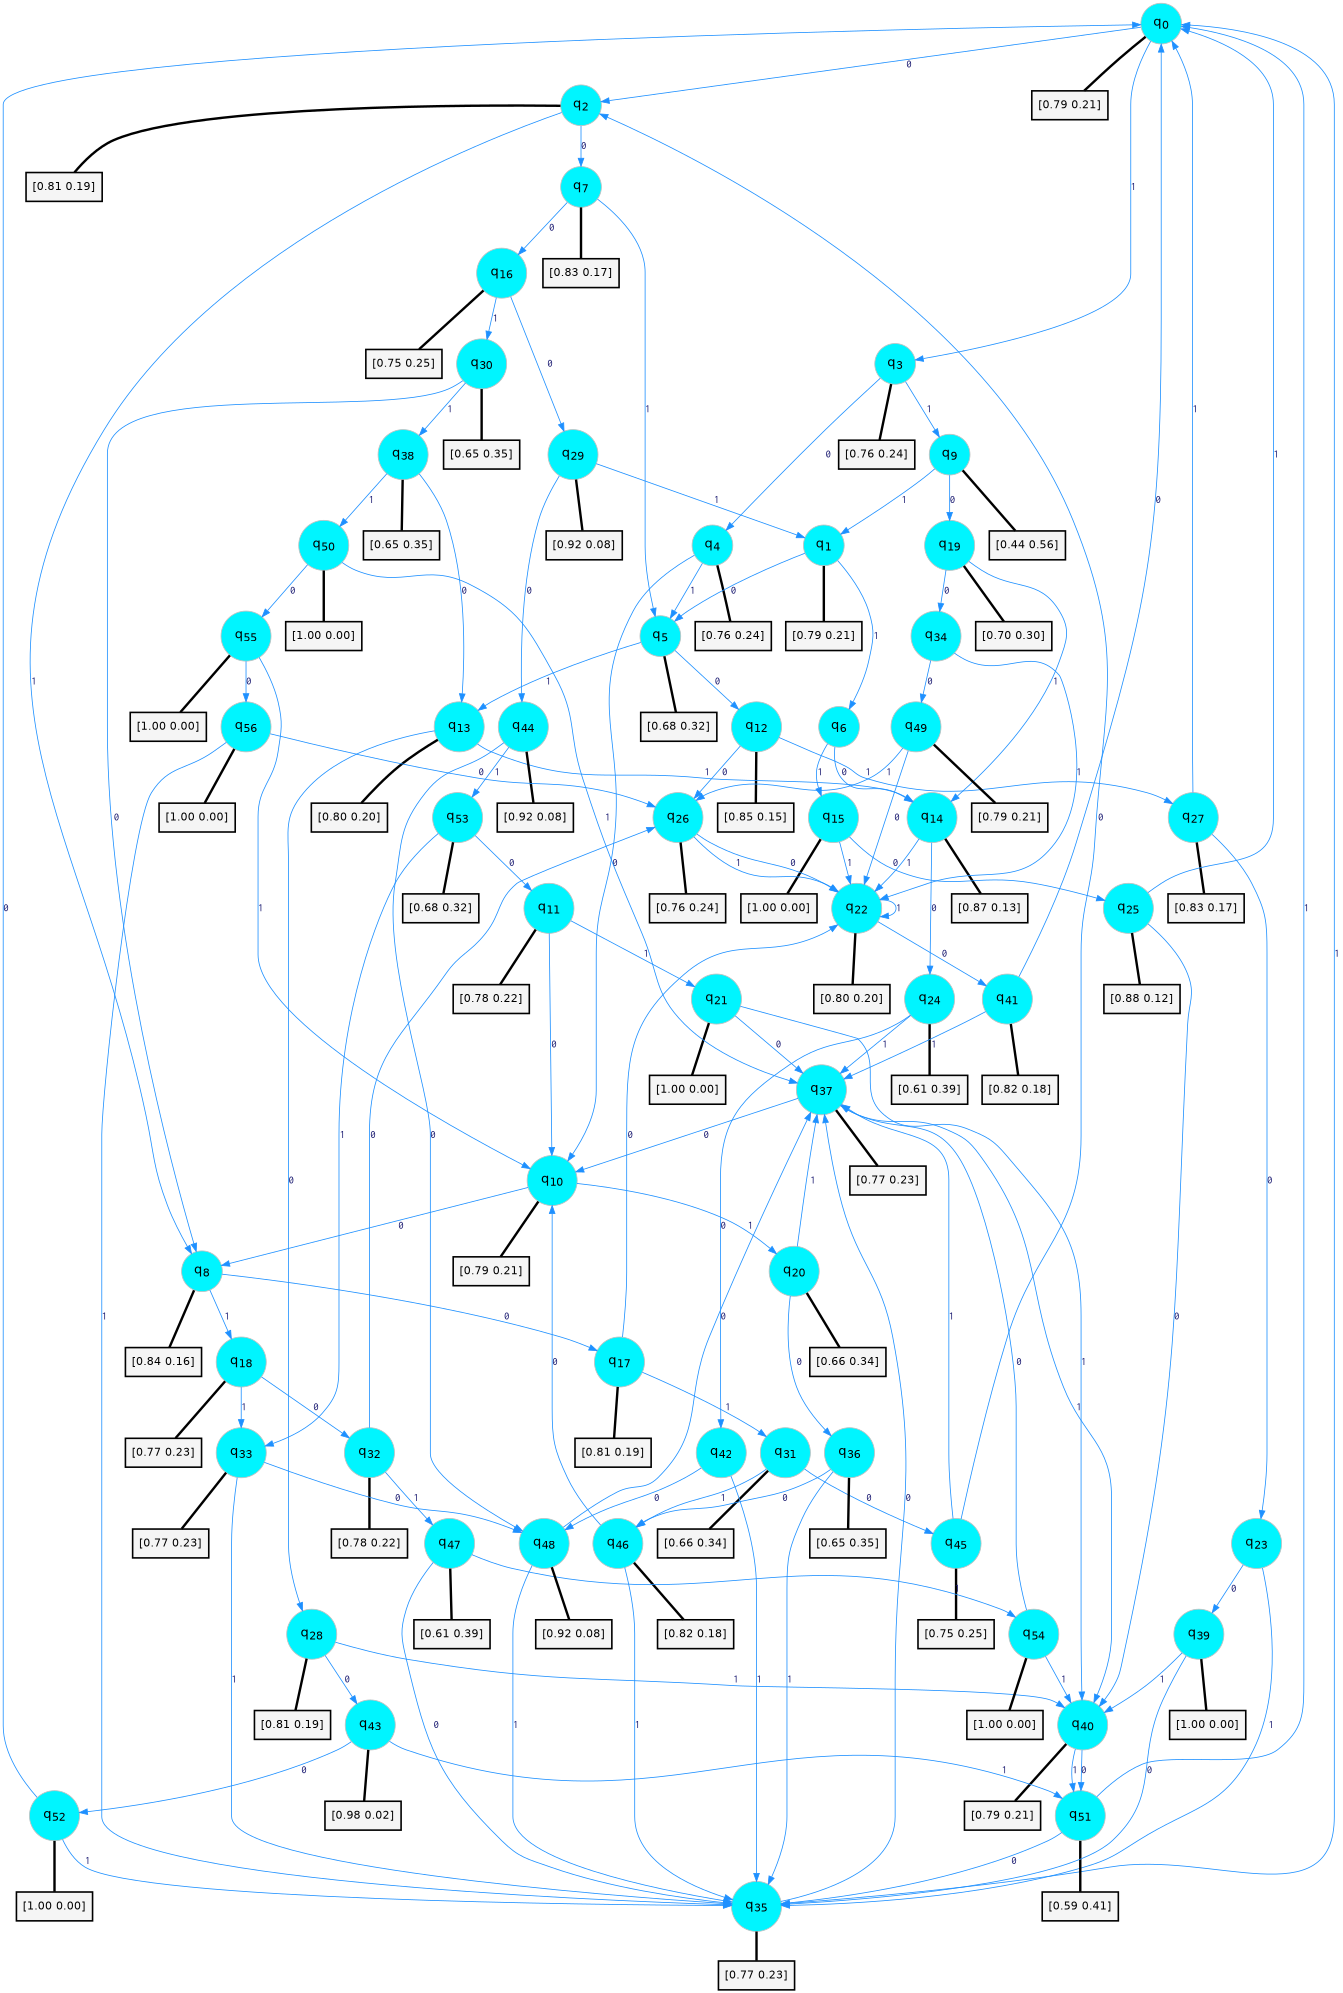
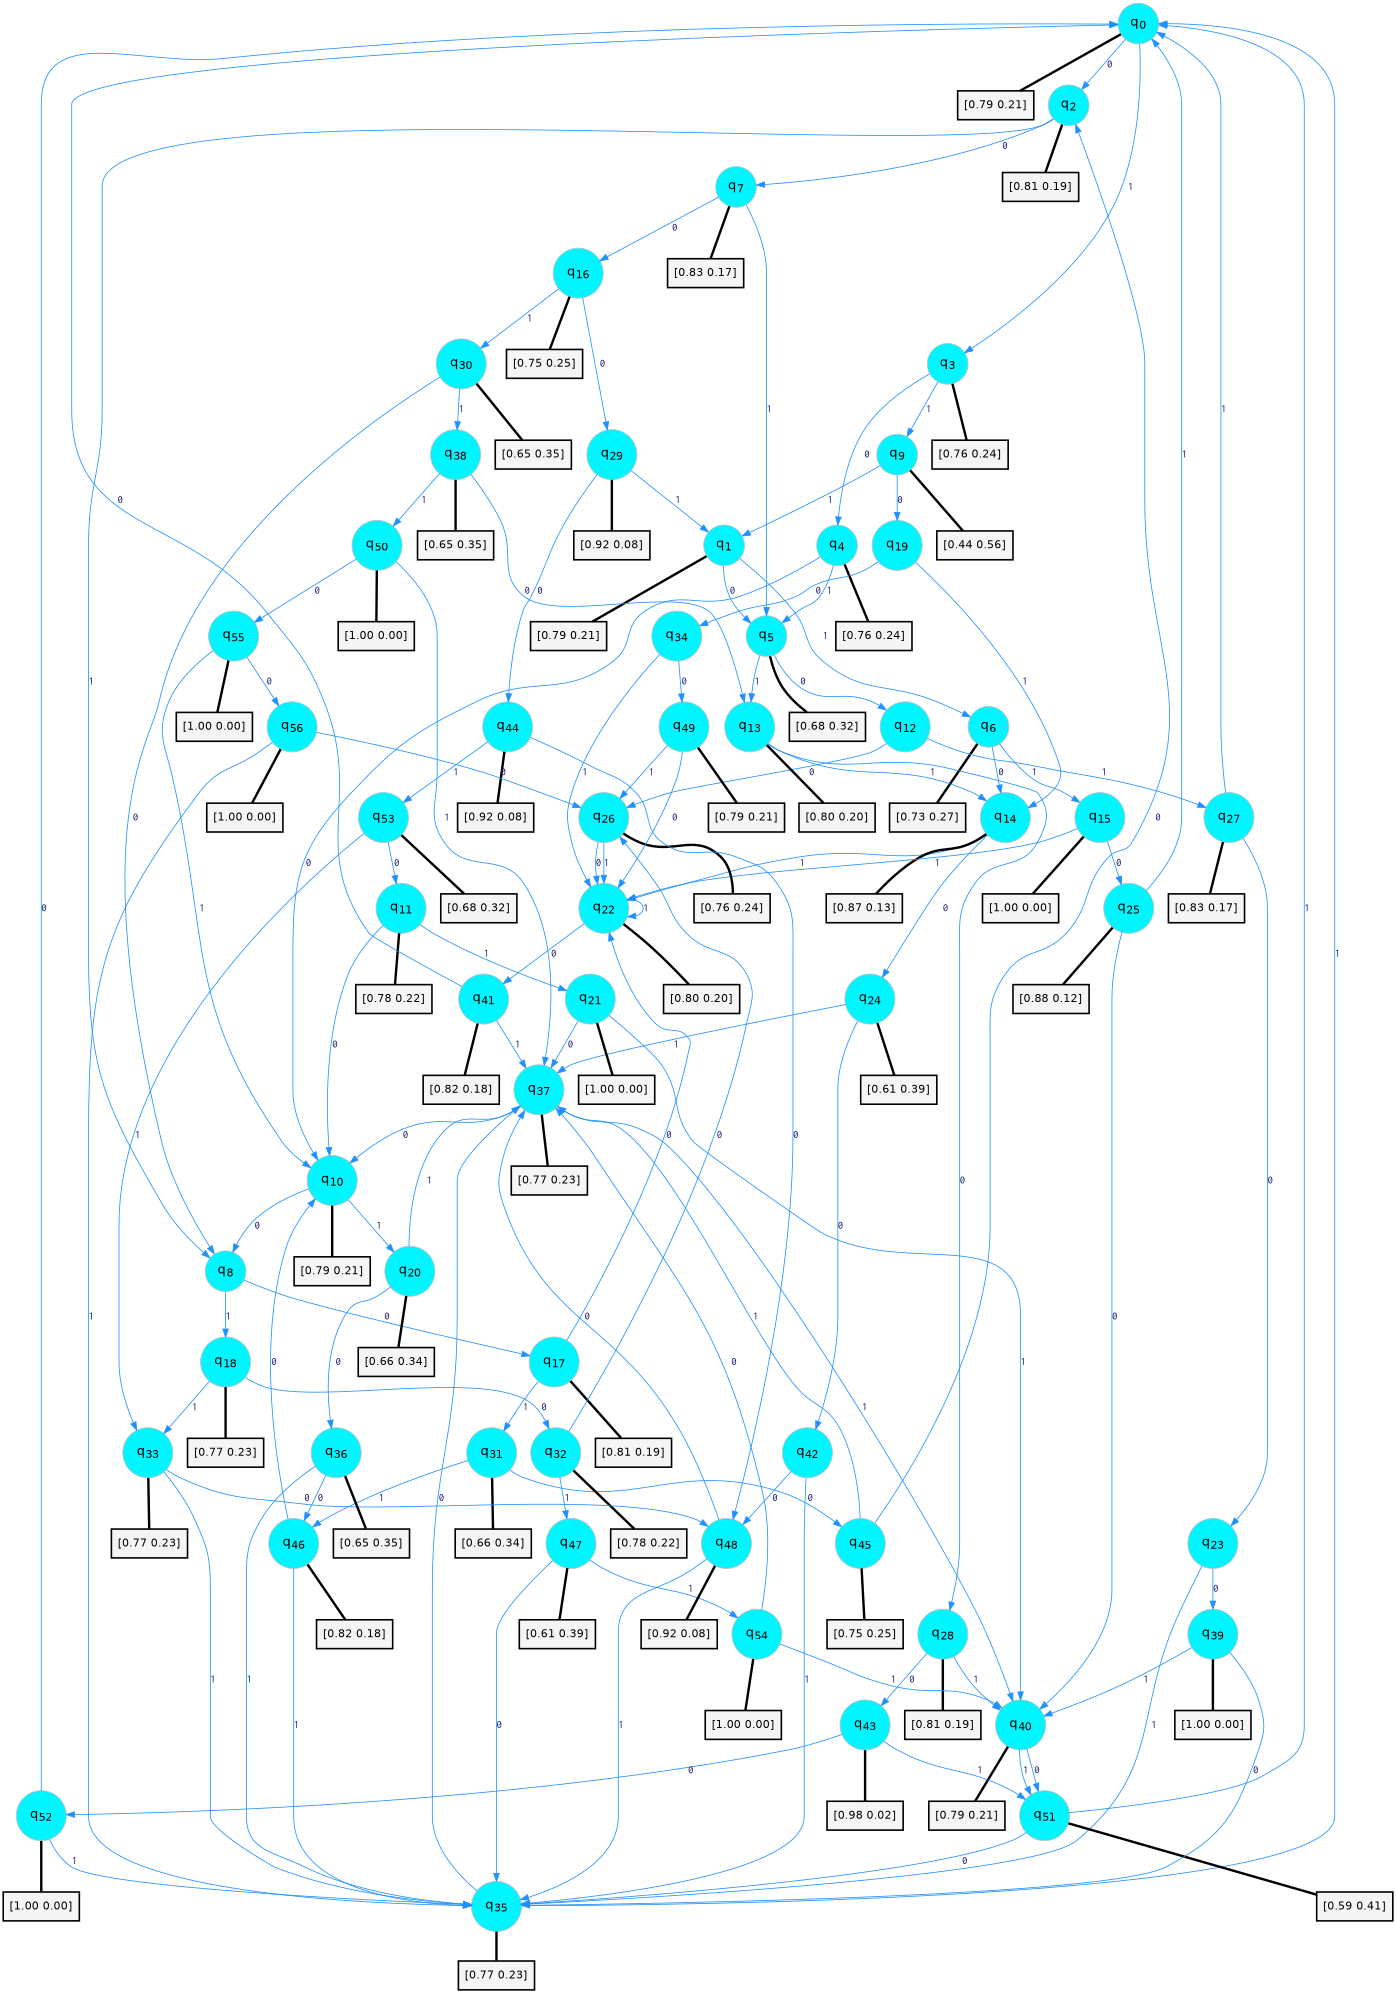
node "[0.70 0.30]": removed
node "[0.85 0.15]": removed
node "[0.73 0.27]": added
node "[0.84 0.16]": removed
